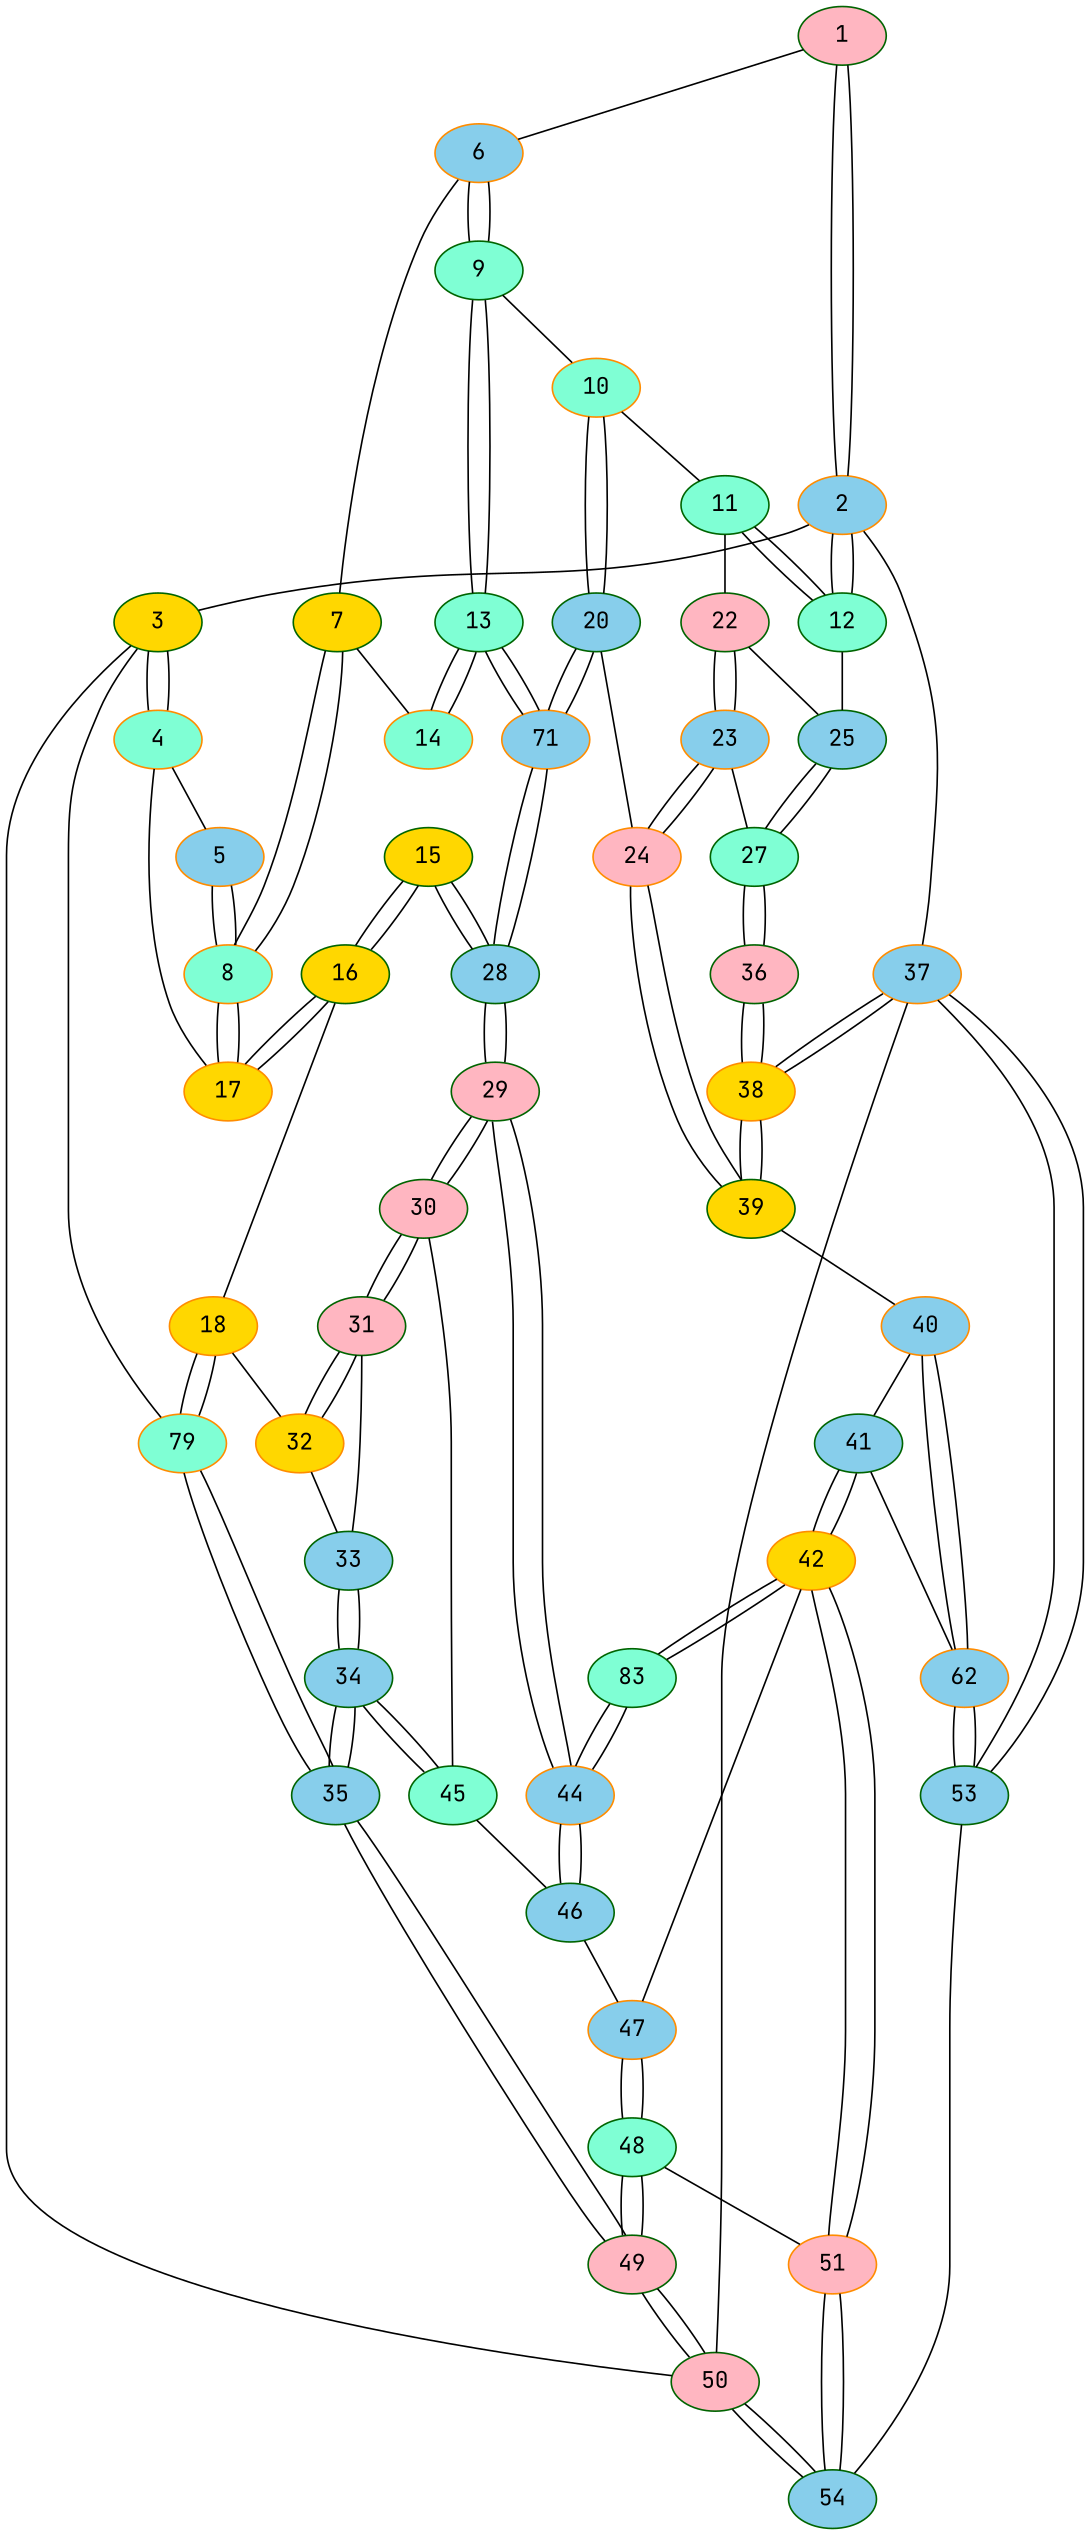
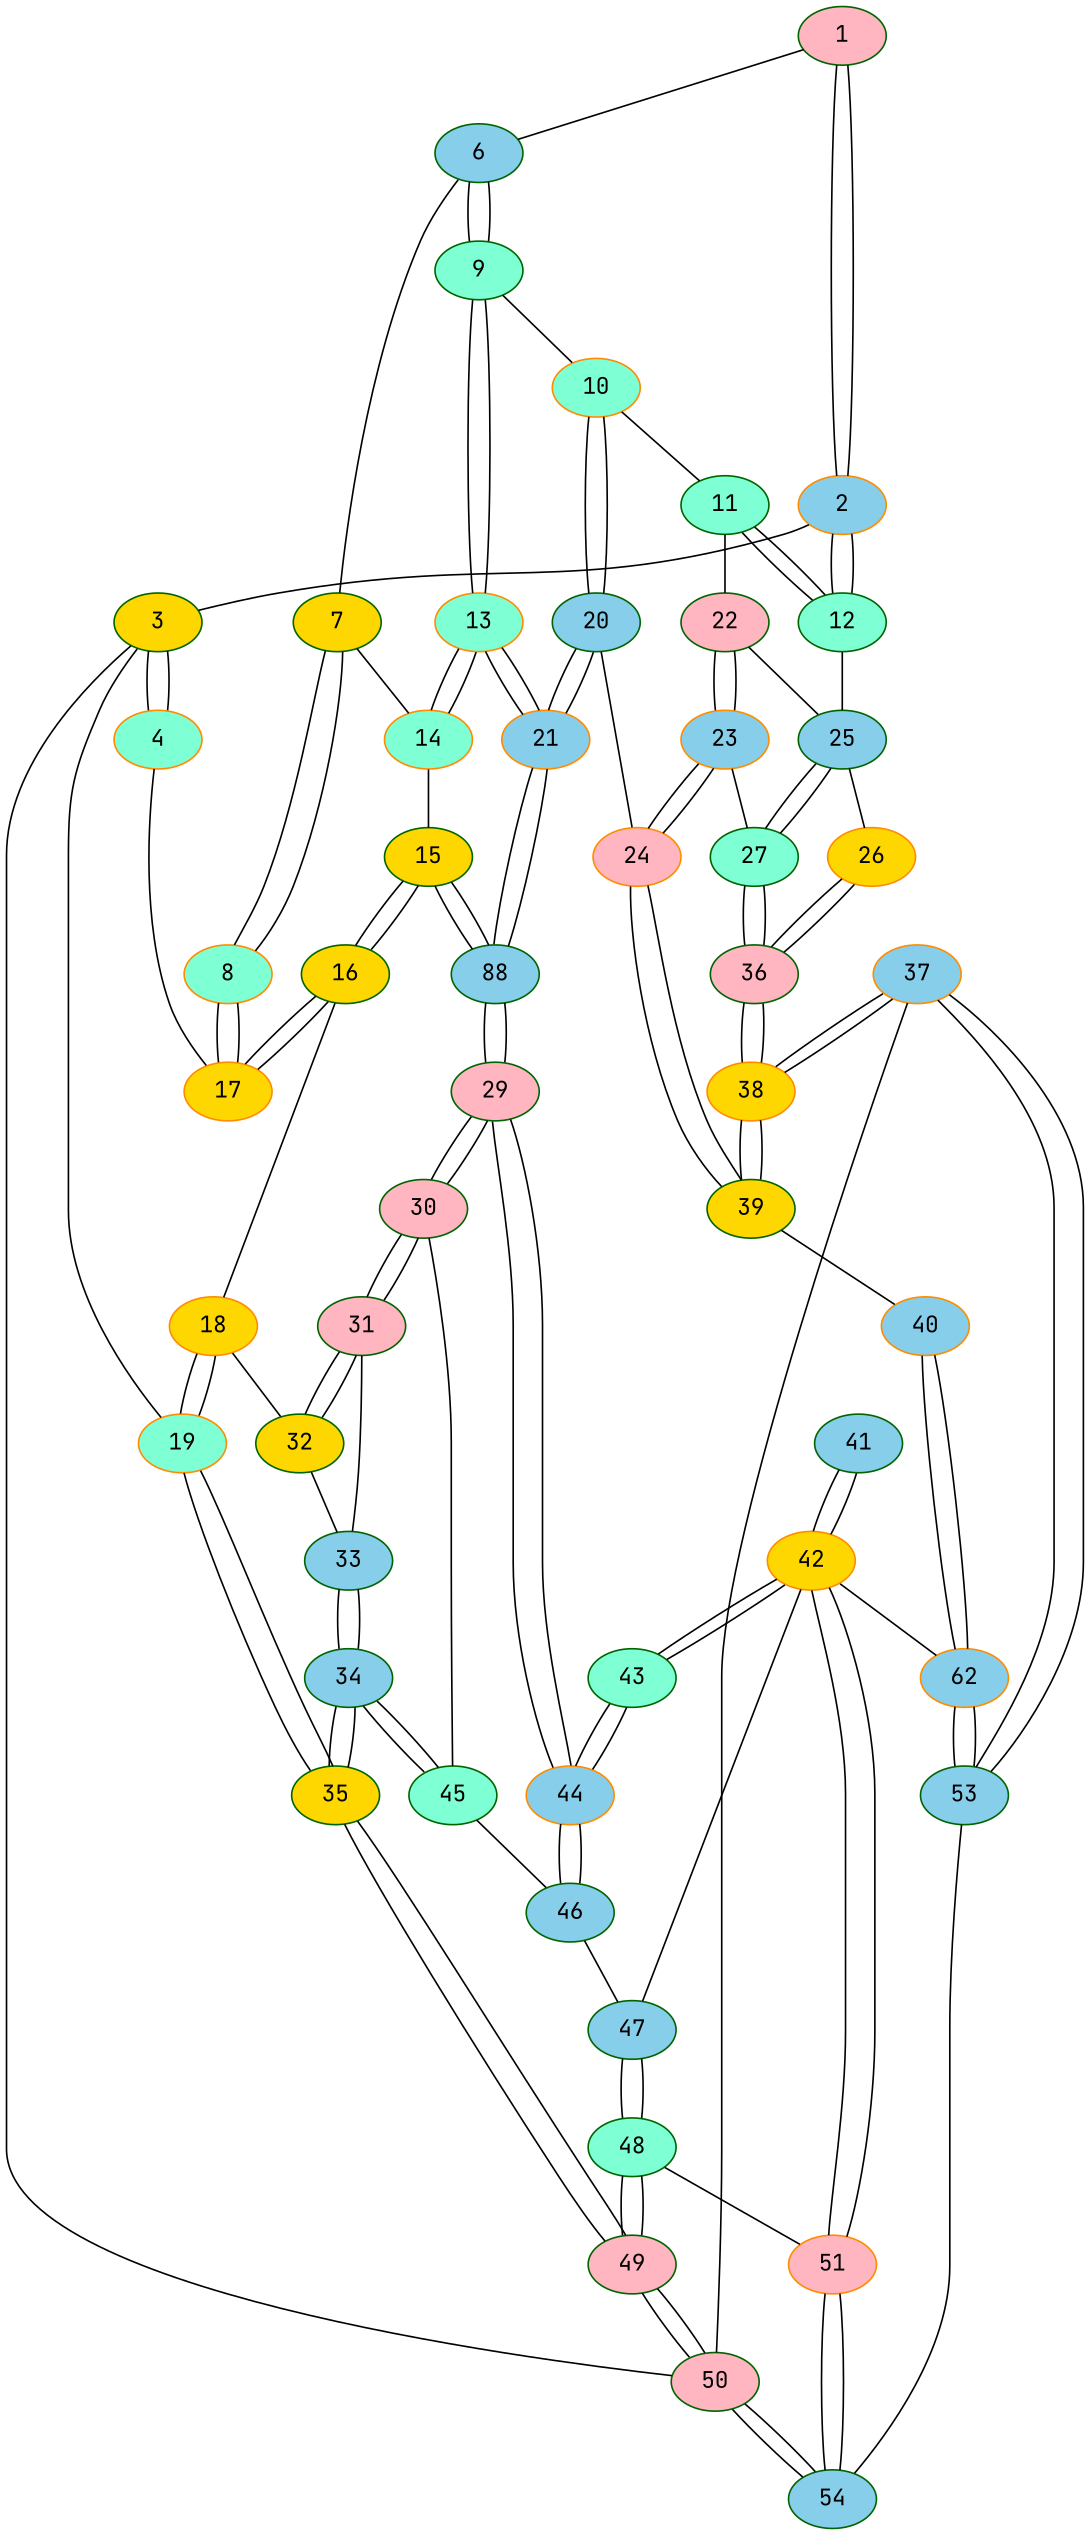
node "6": color darkorange -> darkgreen
node "13": color darkgreen -> darkorange
edge "2" -- "37": removed
node "71": label "71" -> "21"
edge "14" -- "15": added
node "5": removed
node "26": added
node "28": label "28" -> "88"
edge "40" -- "41": removed
node "79": label "79" -> "19"
node "32": color darkorange -> darkgreen
edge "41" -- "62": now "42" -- "62"
node "83": label "83" -> "43"
node "35": fillcolor skyblue -> gold
node "47": color darkorange -> darkgreen
